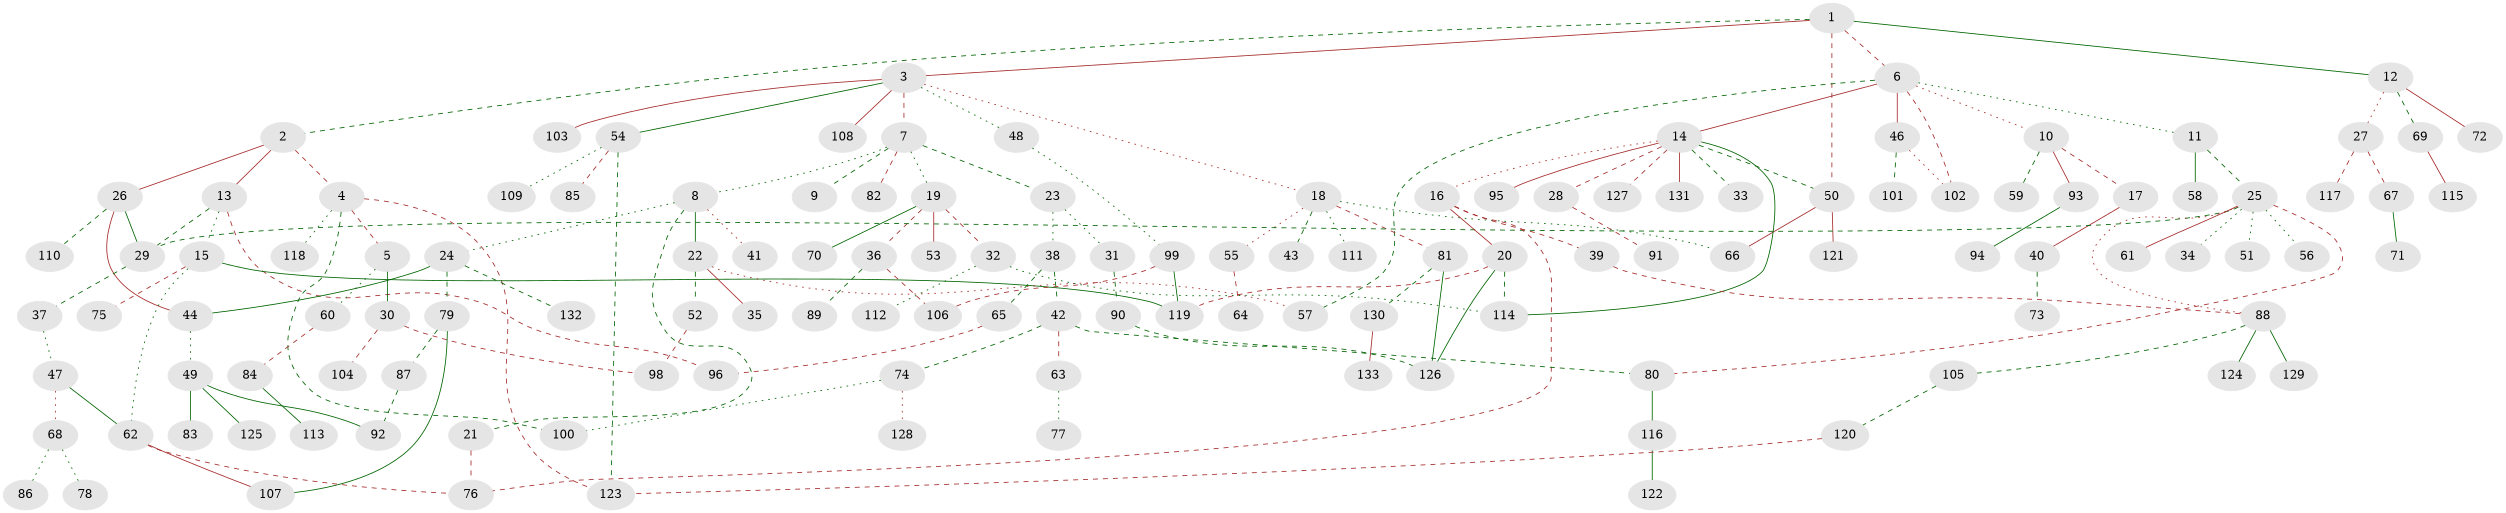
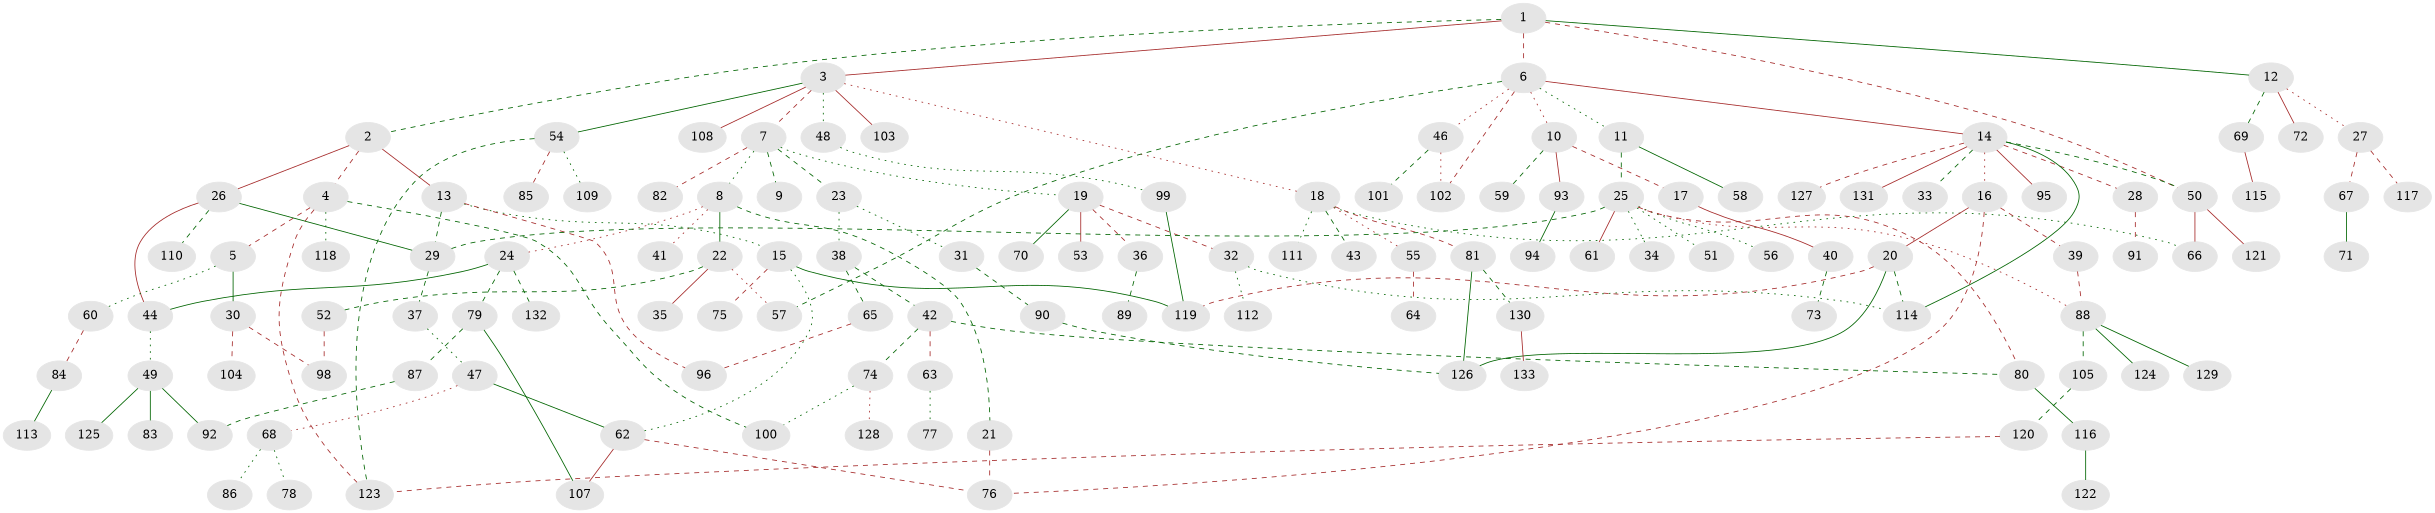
edge "6" -- "46": style solid -> dotted
edge "8" -- "24": color darkgreen -> brown
node "106": removed
